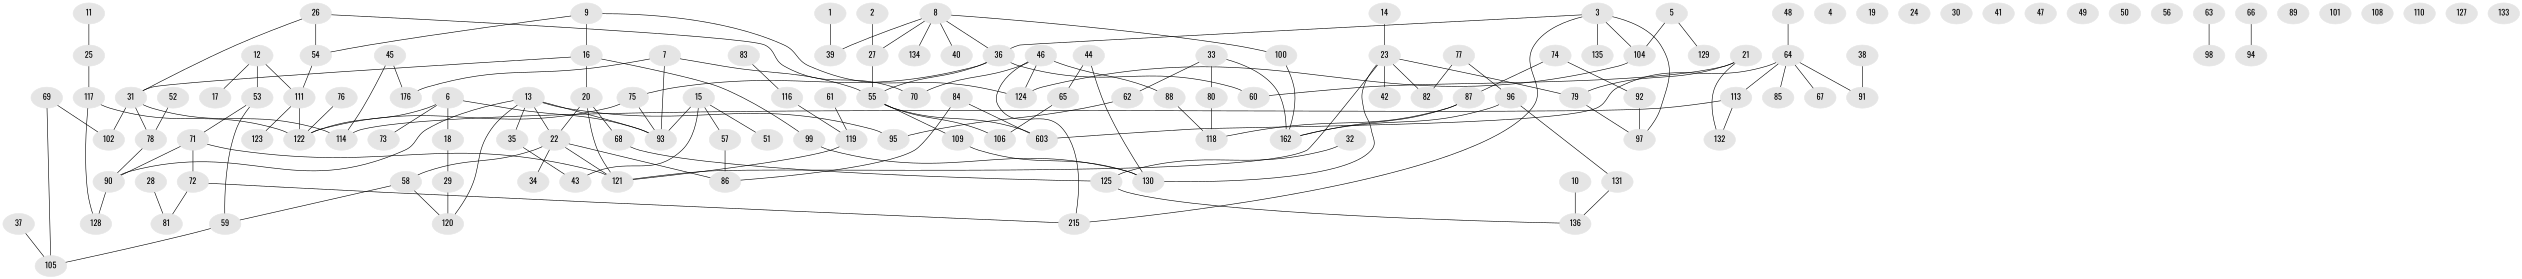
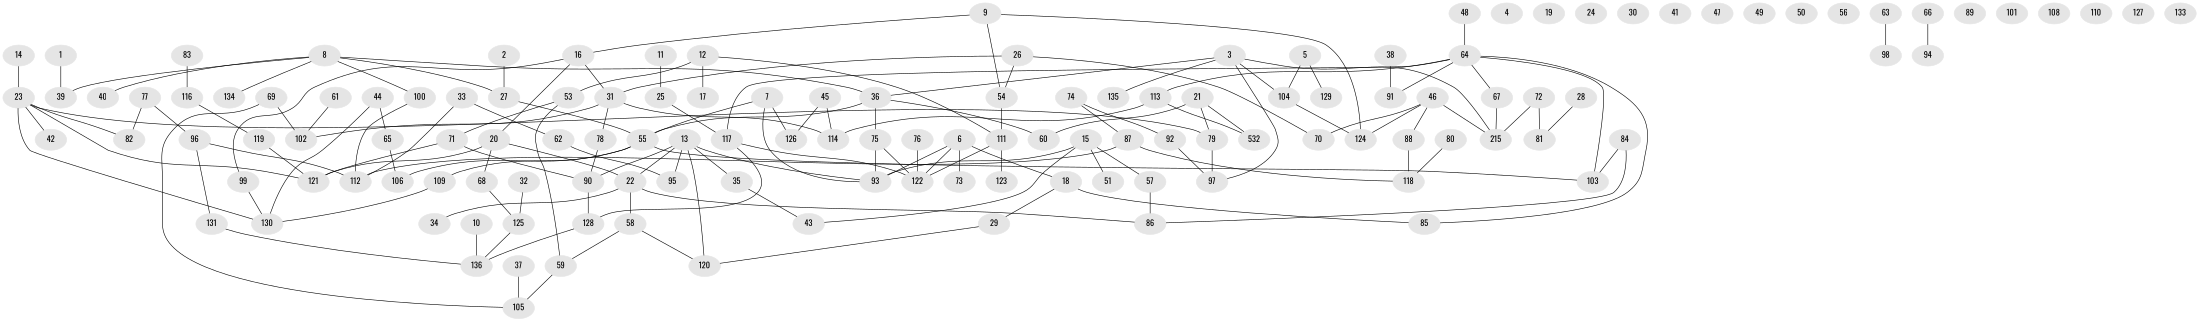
edge "64" -- "117": added
edge "33" -- "80": removed
node "52": removed
node "176": label "176" -> "126"
edge "61" -- "119": now "61" -- "102"
edge "67" -- "215": added
node "603": label "603" -> "103"
node "162": label "162" -> "112"
node "132": label "132" -> "532"
edge "71" -- "72": removed
edge "22" -- "121": removed
edge "18" -- "85": added
edge "128" -- "136": added
